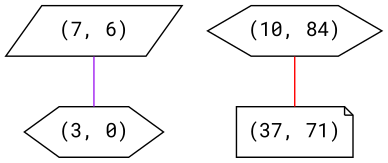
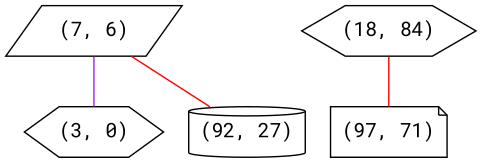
node "(10, 84)": label "(10, 84)" -> "(18, 84)"
node "(92, 27)": added
node "(37, 71)": label "(37, 71)" -> "(97, 71)"
